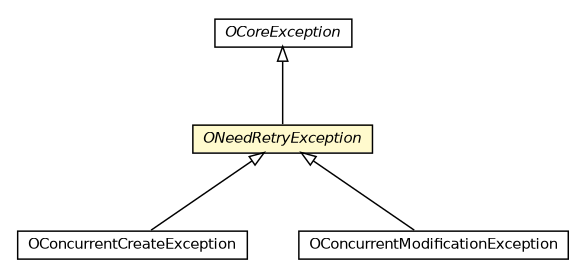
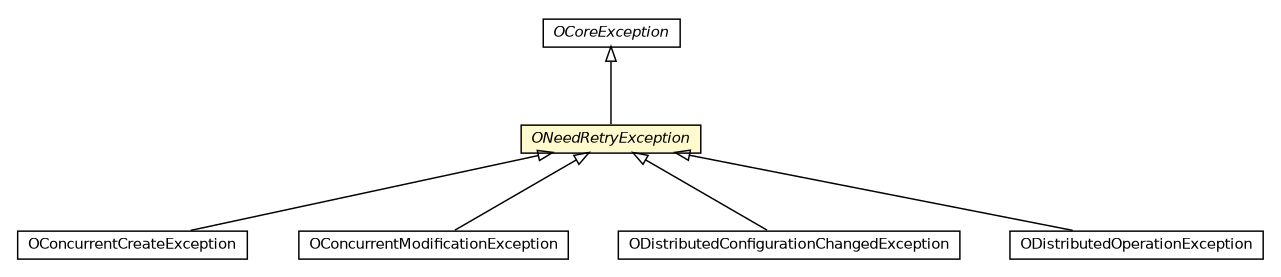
node "ODistributedConfigurationChangedException": added
node "ODistributedOperationException": added
